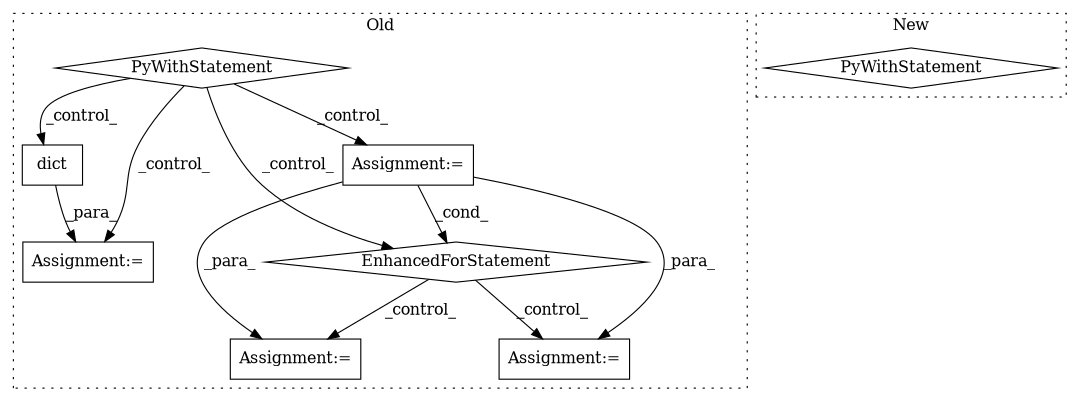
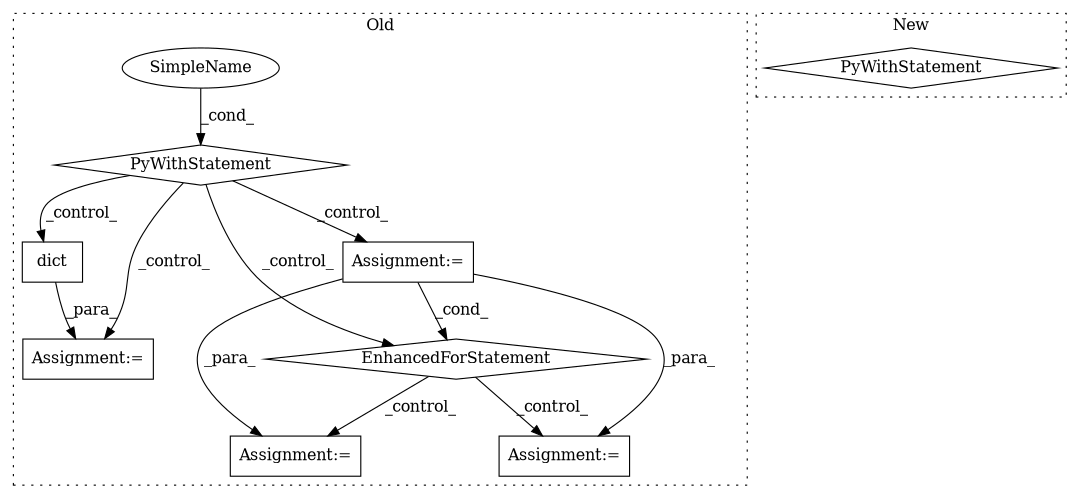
node "SimpleName": added
